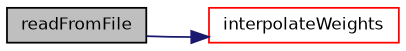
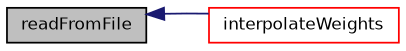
edge "readFromFile" -> "interpolateWeights": reversed
